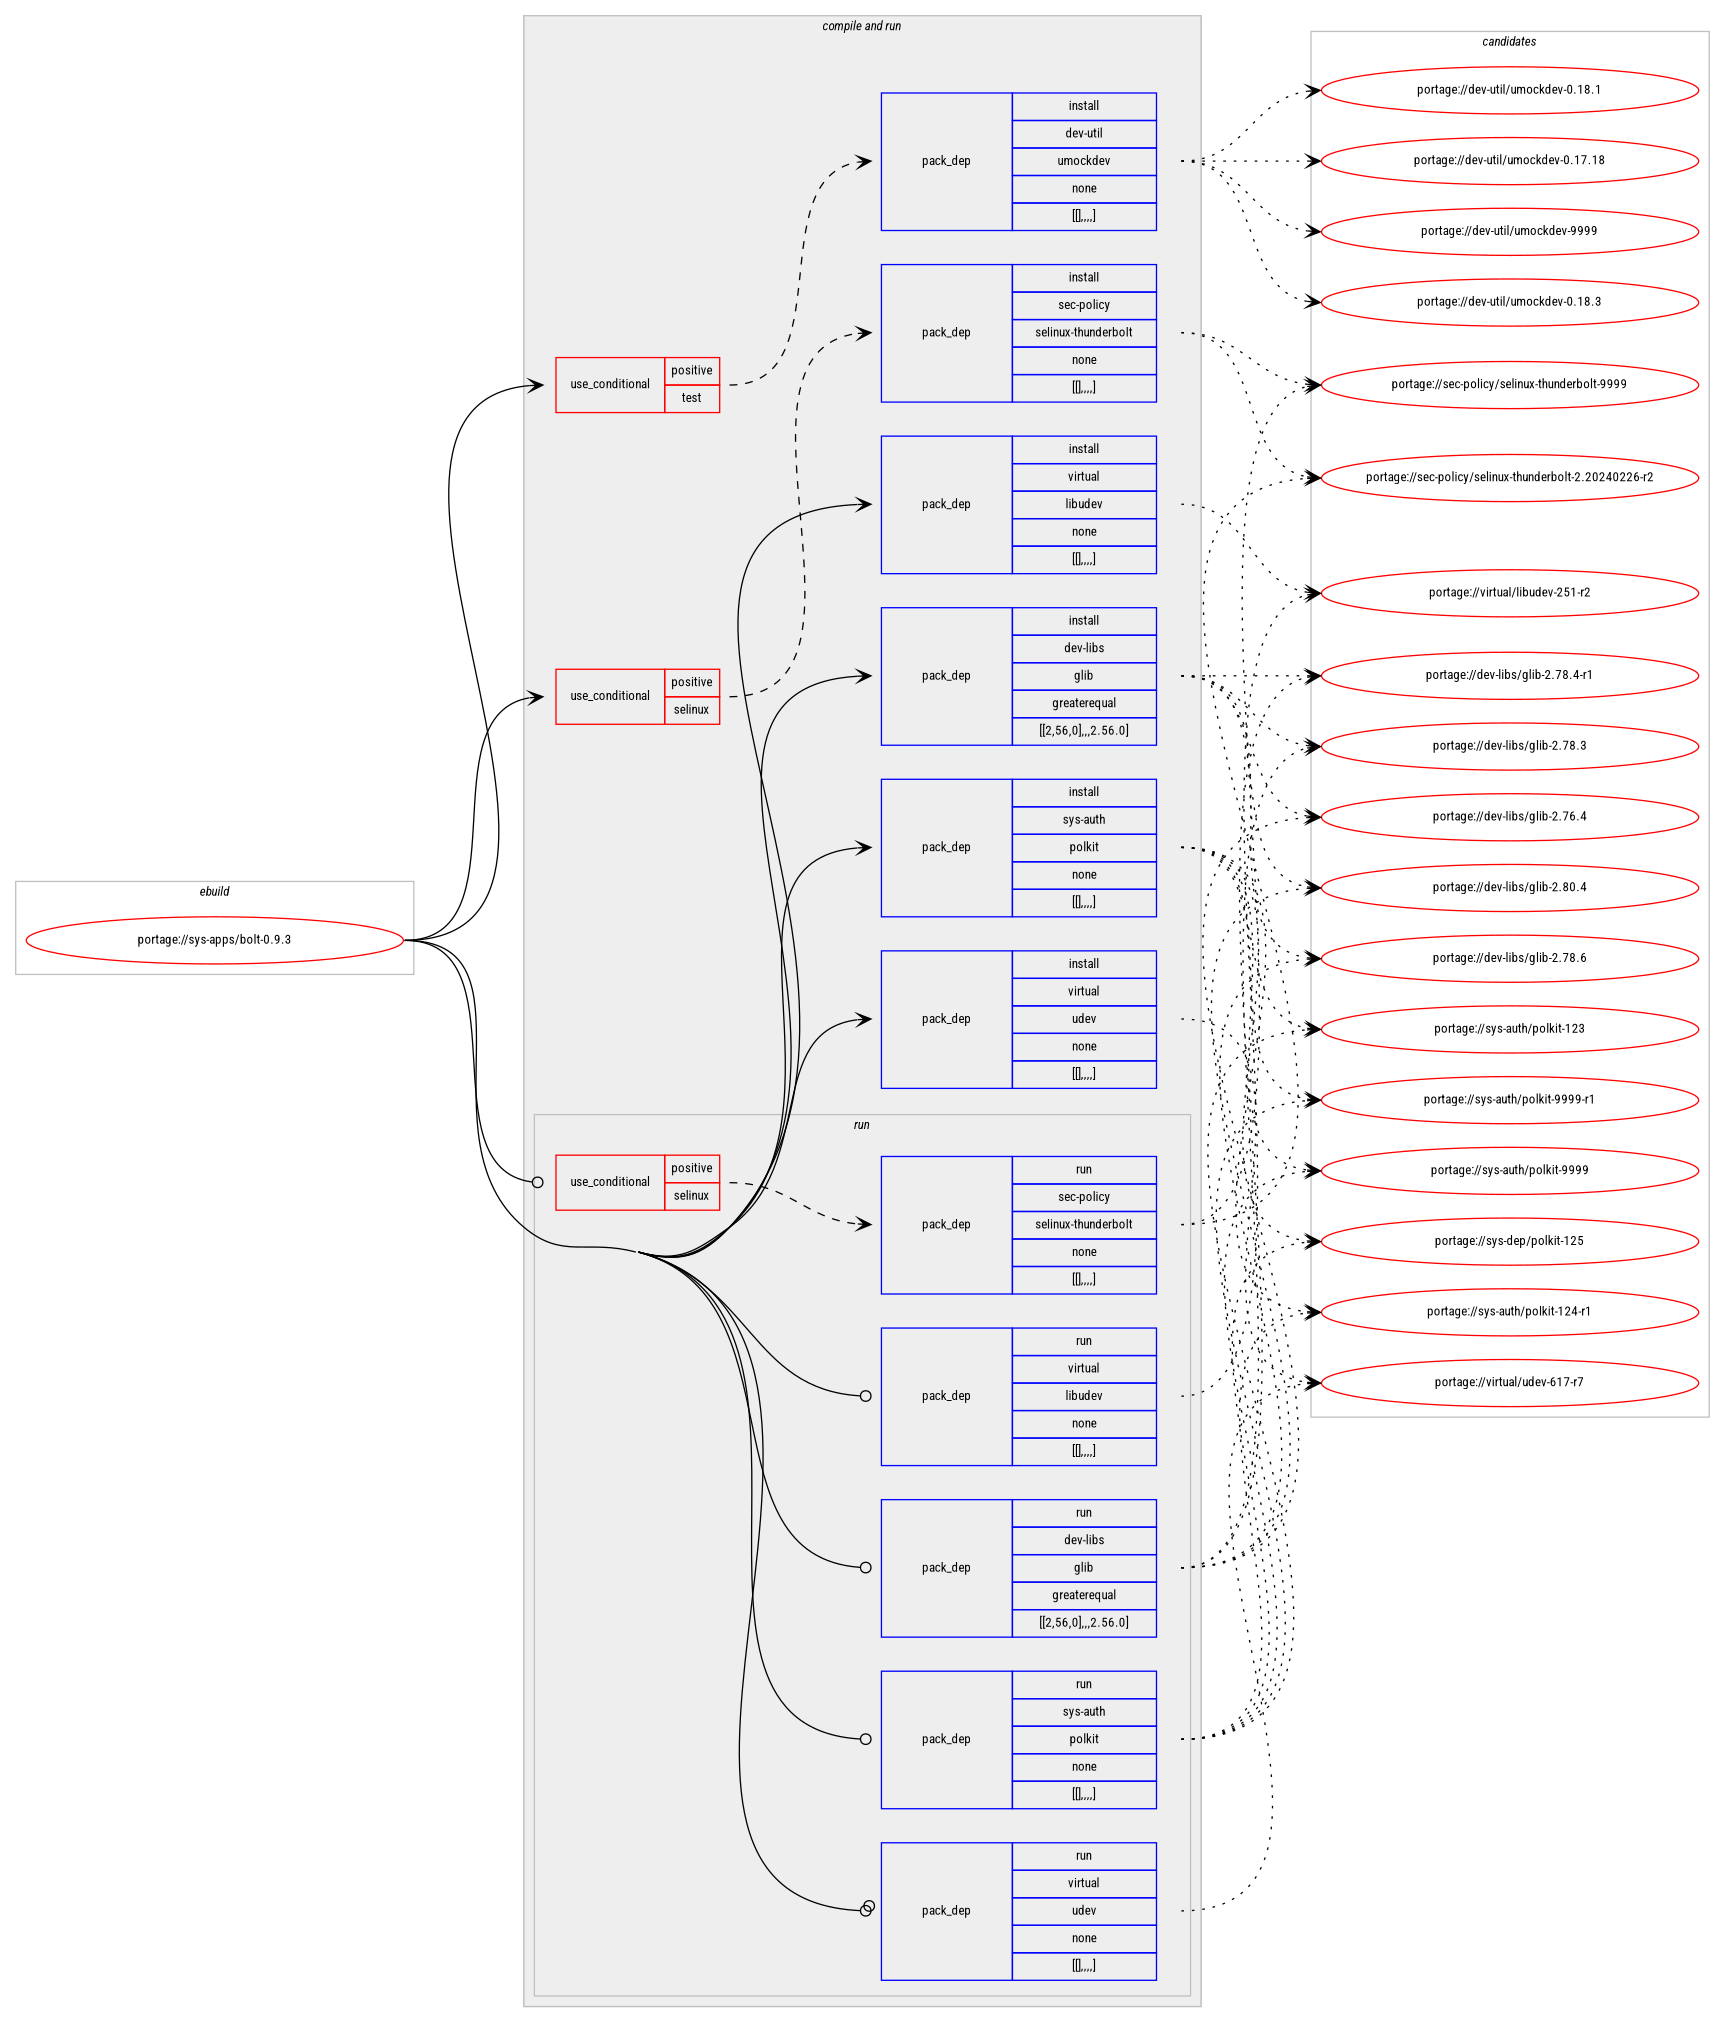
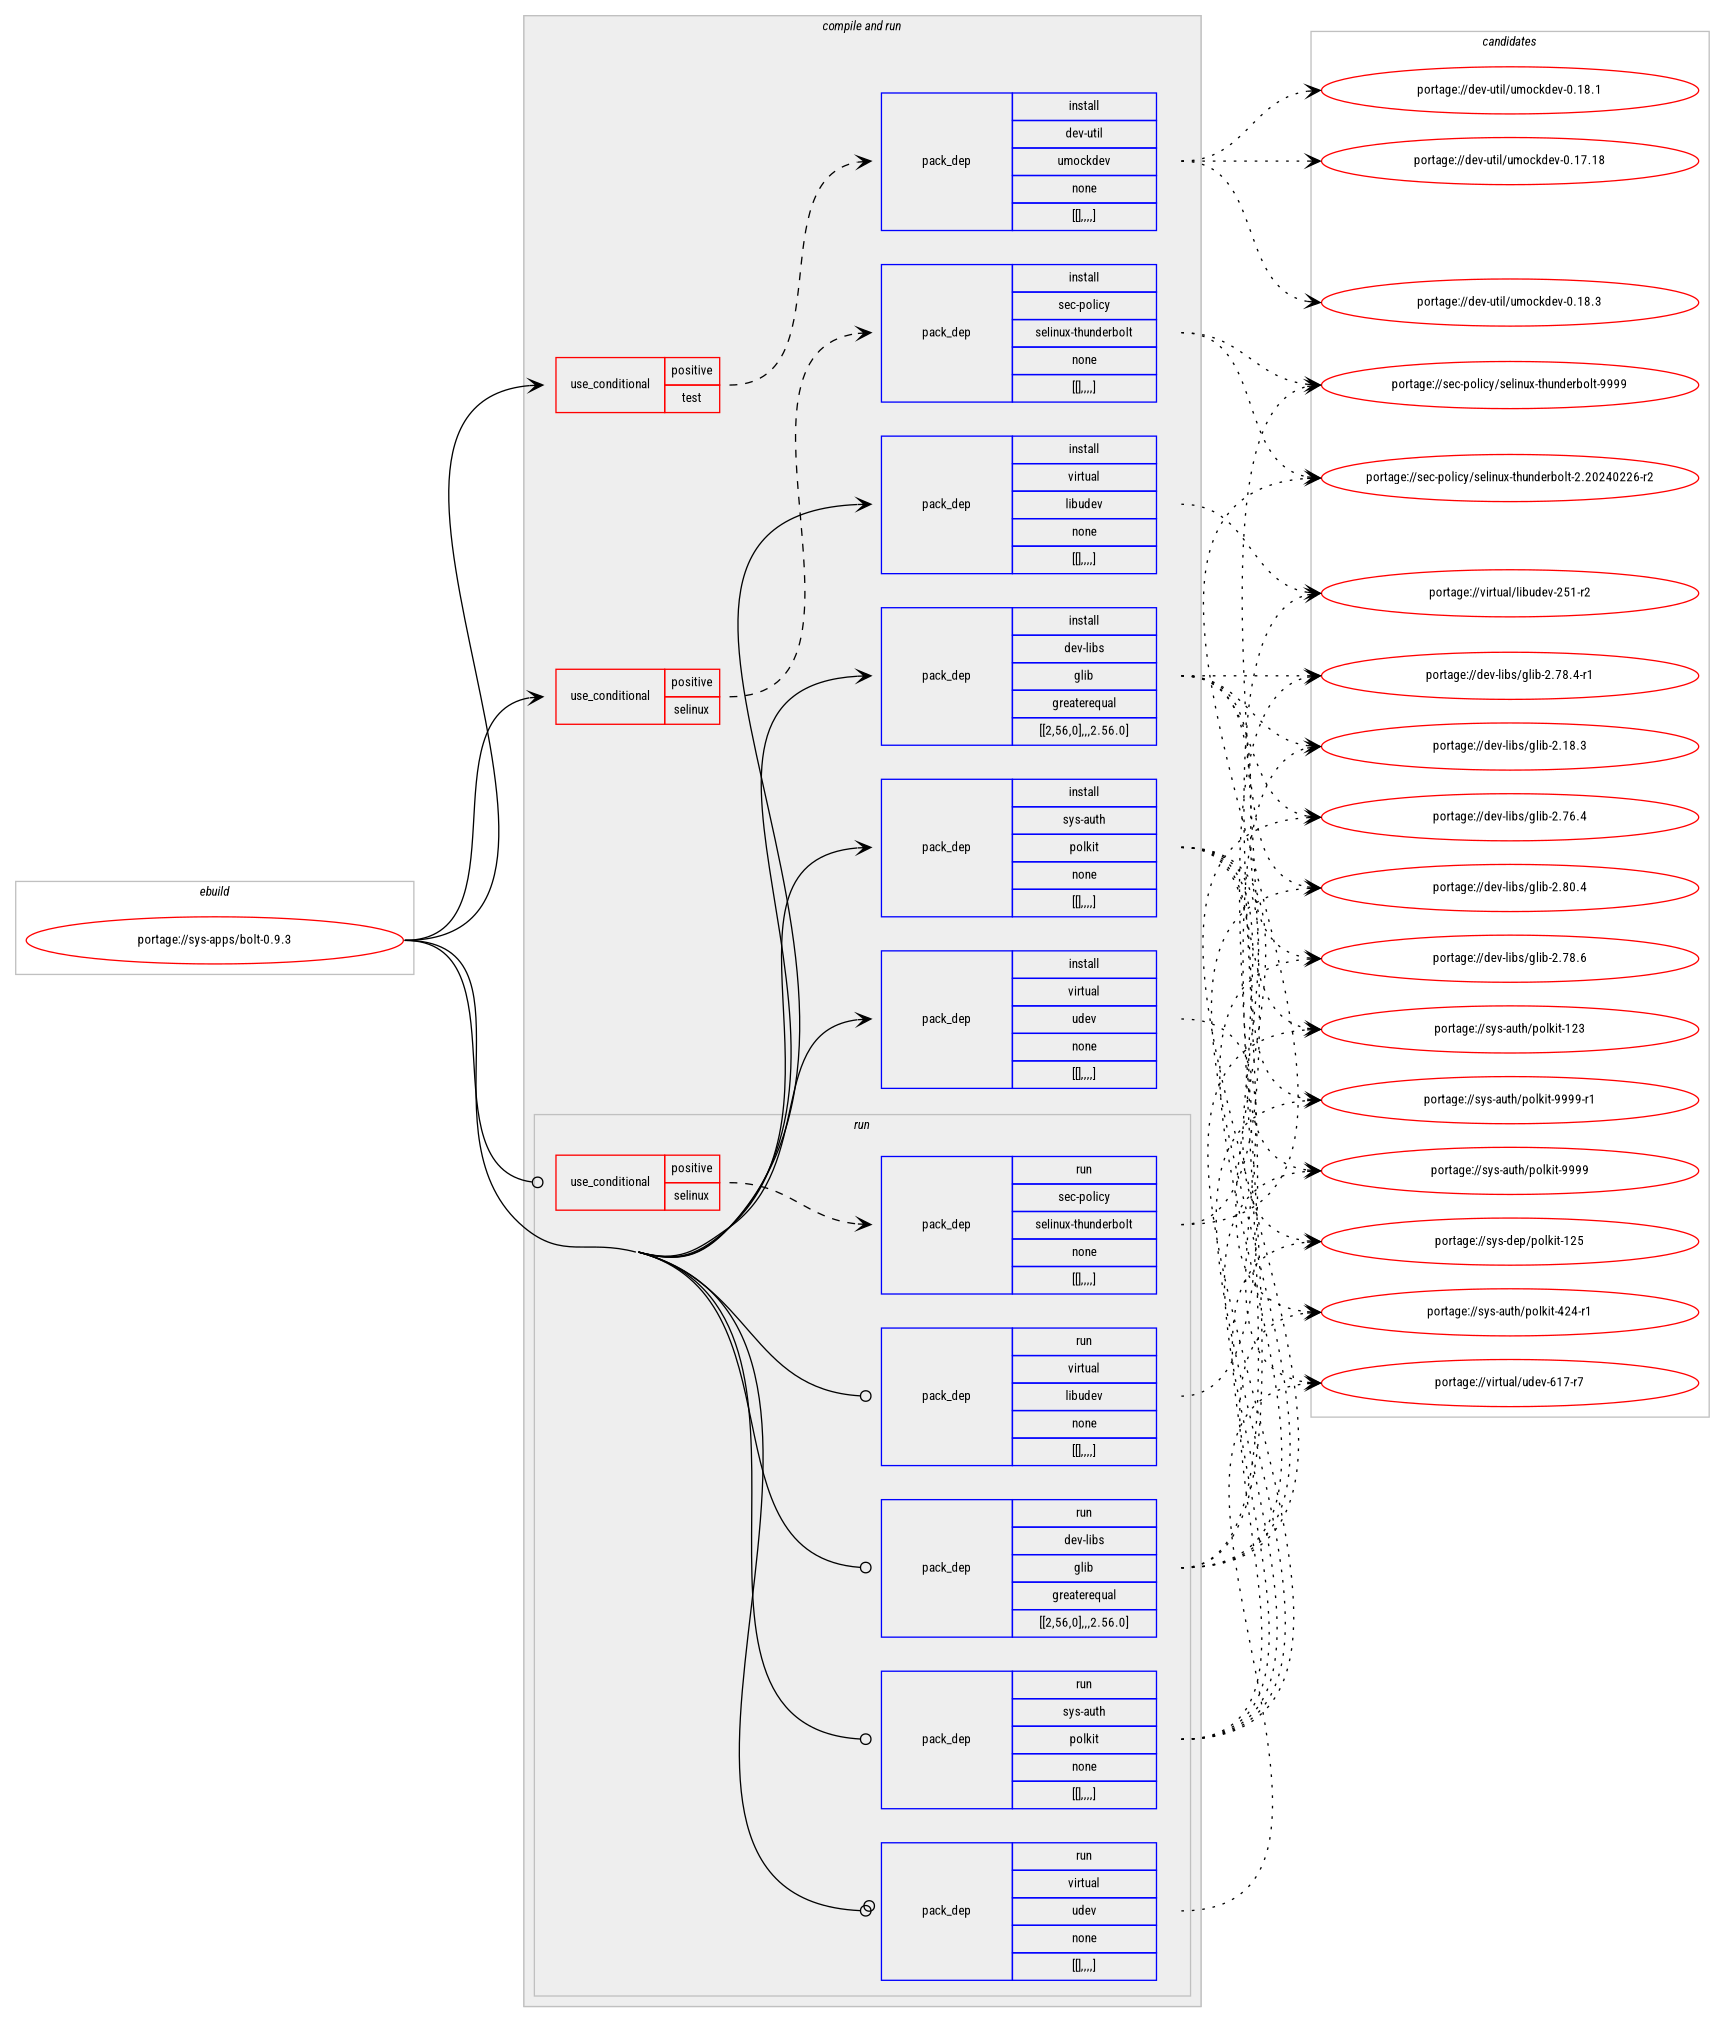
node "portage://dev-util/umockdev-9999": removed
node "portage://dev-libs/glib-2.78.3": label "portage://dev-libs/glib-2.78.3" -> "portage://dev-libs/glib-2.18.3"
node "portage://sys-auth/polkit-124-r1": label "portage://sys-auth/polkit-124-r1" -> "portage://sys-auth/polkit-424-r1"
